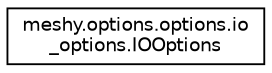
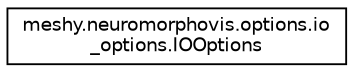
node "meshy.options.options.io _options.IOOptions": label "meshy.options.options.io _options.IOOptions" -> "meshy.neuromorphovis.options.io _options.IOOptions"
